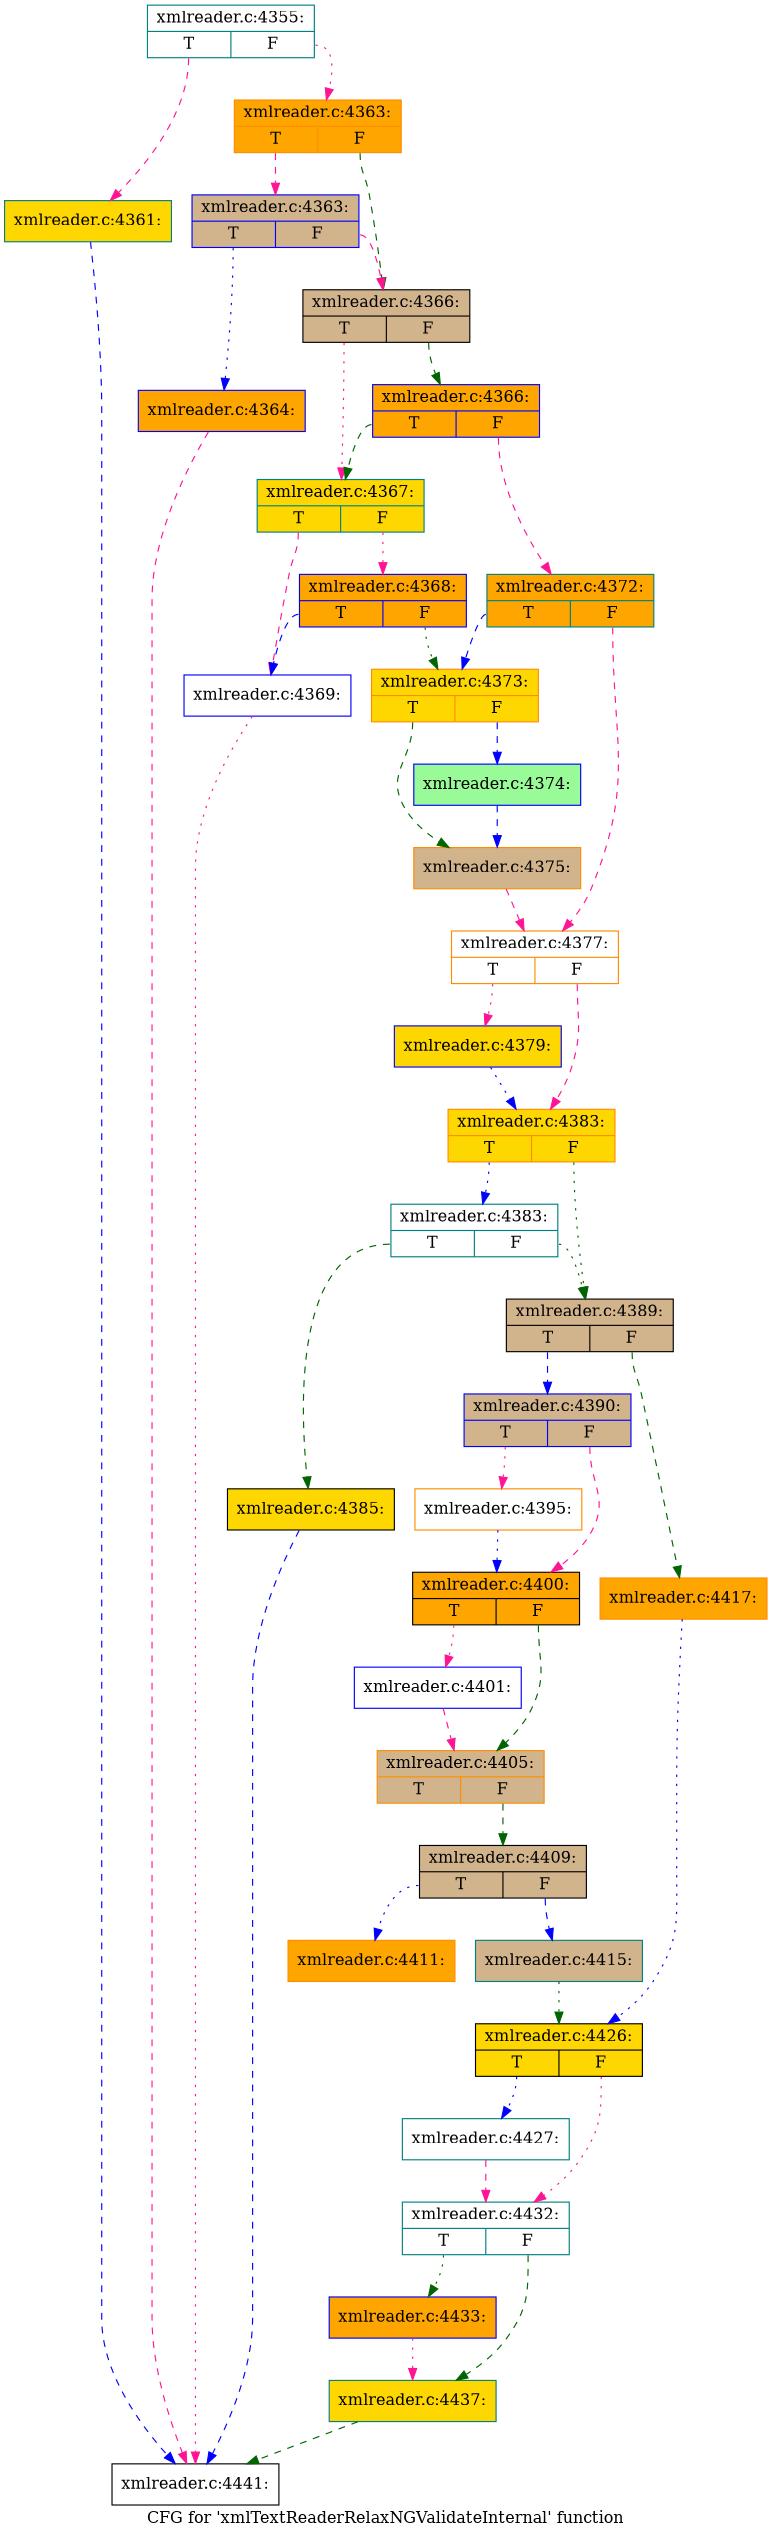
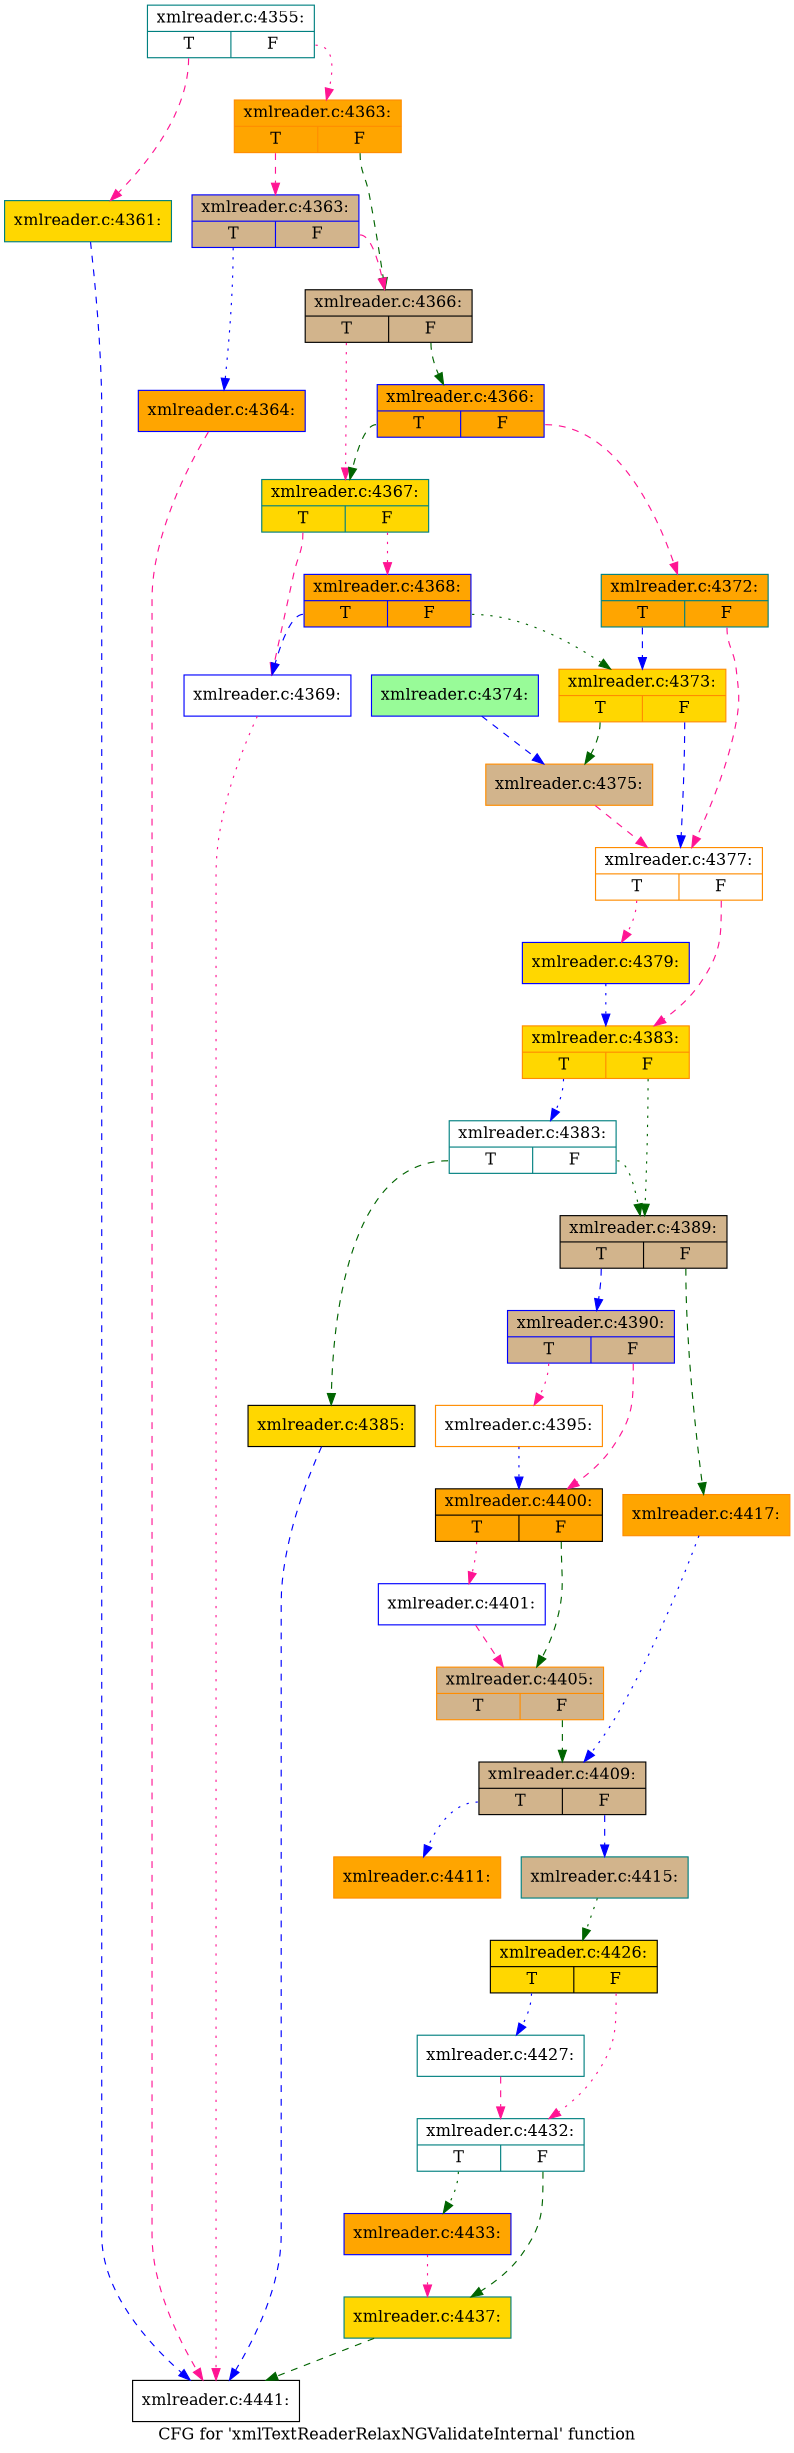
edge "xmlreader.c:4373:" -> "xmlreader.c:4374:": now "xmlreader.c:4373:" -> "xmlreader.c:4377:"
edge "xmlreader.c:4417:" -> "xmlreader.c:4426:": now "xmlreader.c:4417:" -> "xmlreader.c:4409:"
